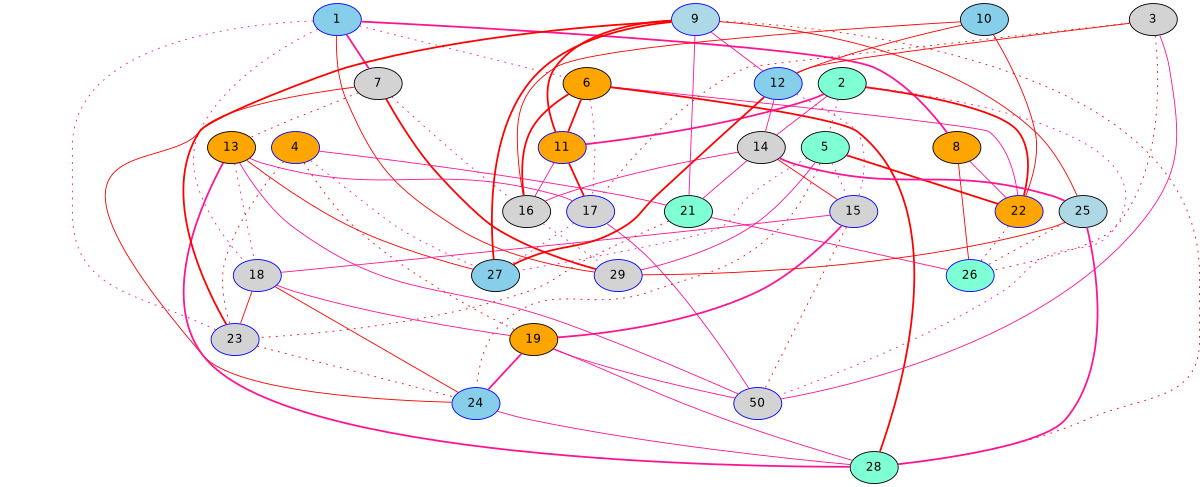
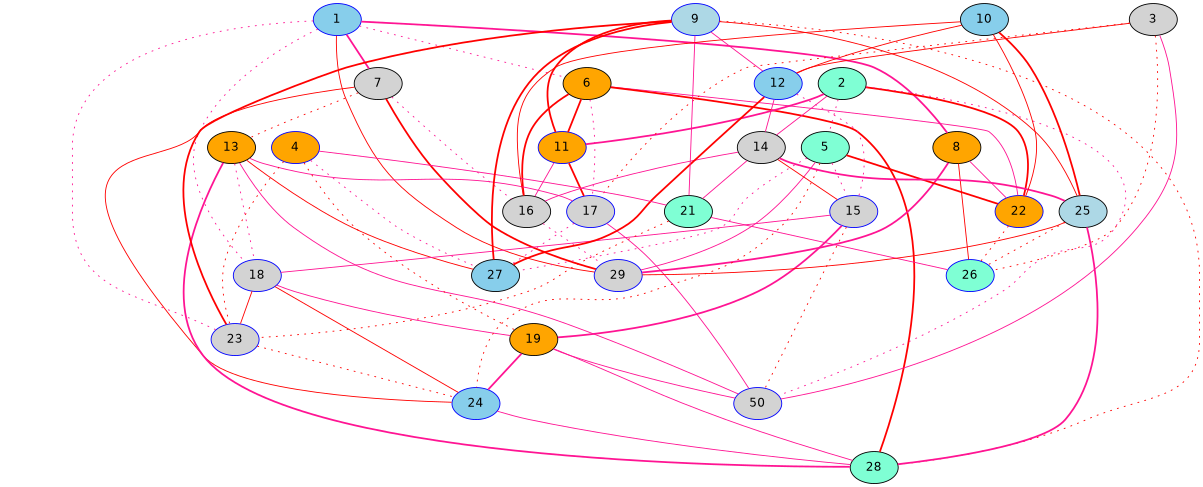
edge "10" -- "25": added
edge "8" -- "29": added
